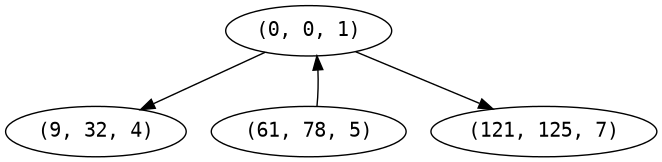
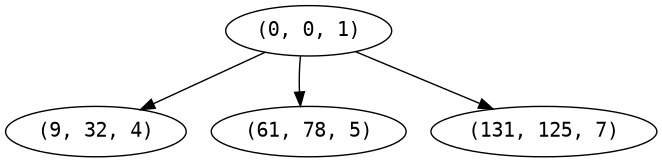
edge "(61, 78, 5)" -> "(0, 0, 1)": reversed
node "(121, 125, 7)": label "(121, 125, 7)" -> "(131, 125, 7)"
